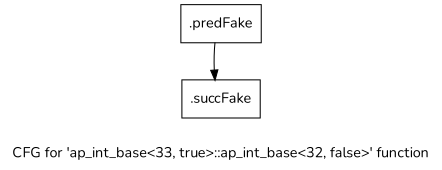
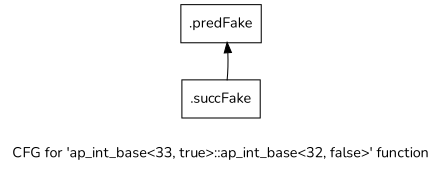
edge ".predFake" -> ".succFake": reversed
